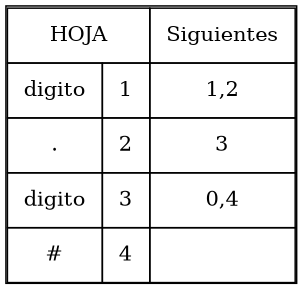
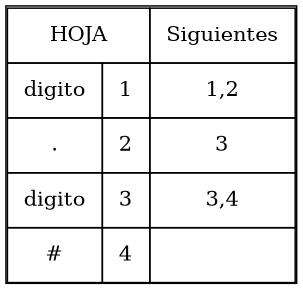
node "HOJA": text "0,4" -> "3,4"
